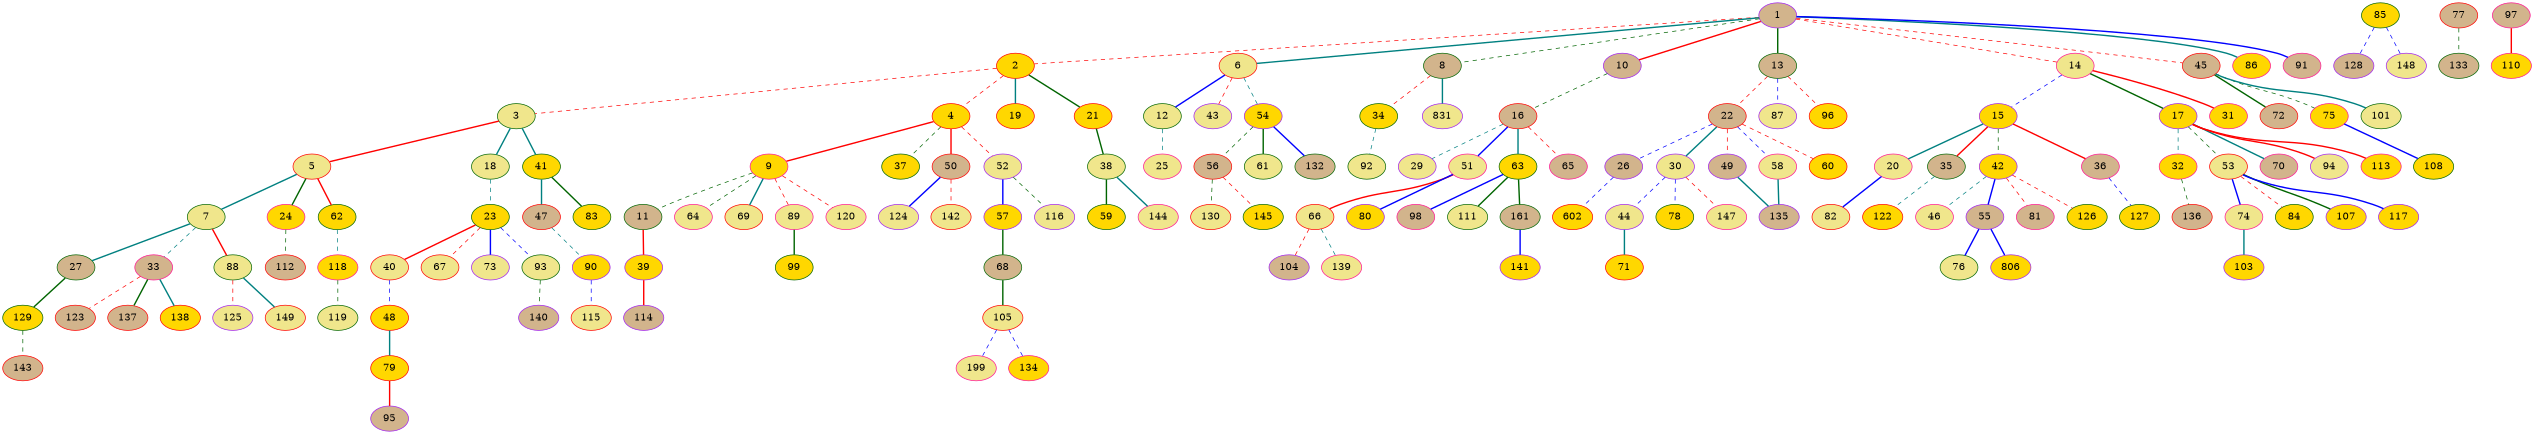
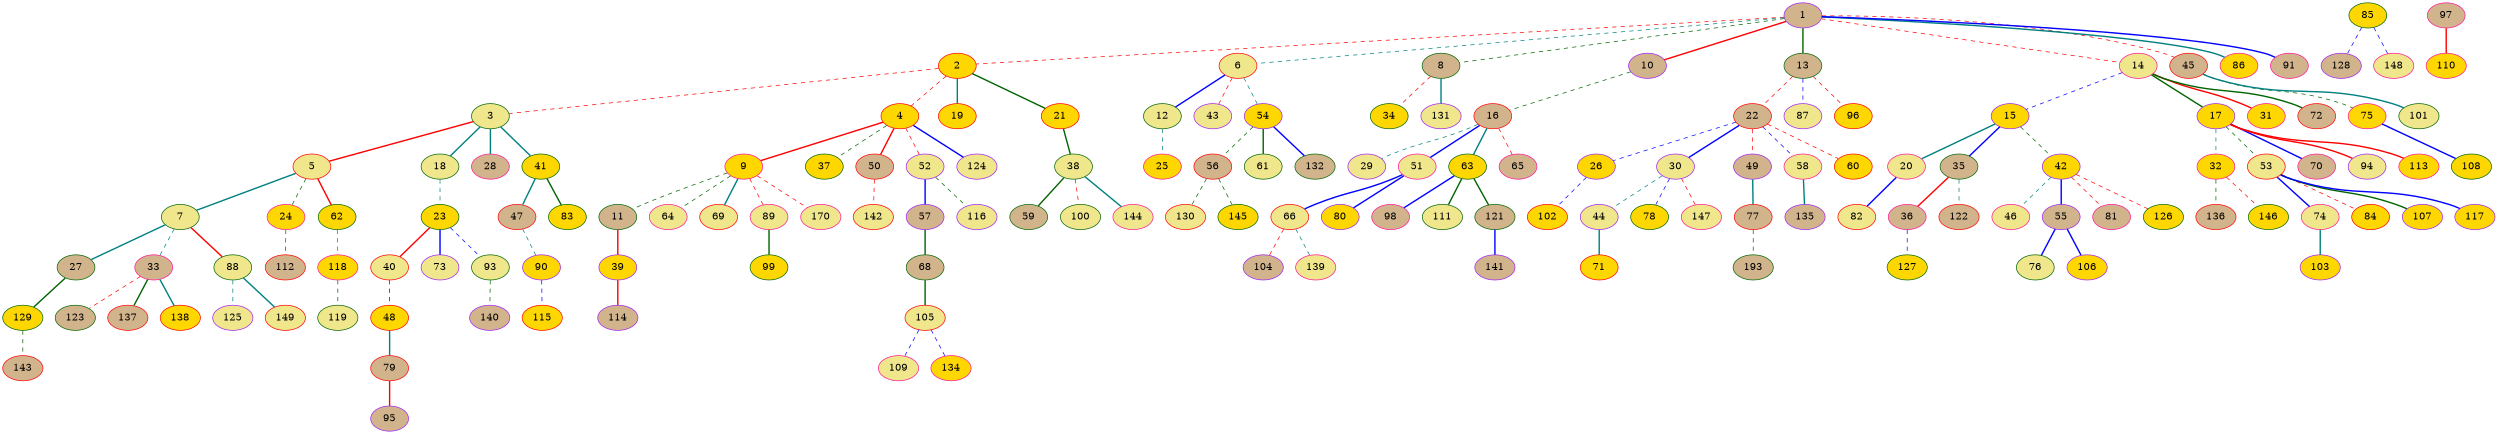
edge "1" -- "6": style bold -> dashed
node "148": color purple -> deeppink
node "133": label "133" -> "193"
edge "45" -- "72": now "14" -- "72"
node "831": label "831" -> "131"
edge "22" -- "30": color teal -> blue
edge "15" -- "35": color red -> blue
edge "15" -- "36": now "35" -- "36"
edge "17" -- "70": color teal -> blue
node "28": added
node "25": fillcolor khaki -> gold
node "92": removed
node "26": fillcolor tan -> gold
edge "5" -- "24": style bold -> dashed
edge "50" -- "124": now "4" -- "124"
edge "56" -- "145": color red -> darkgreen
edge "51" -- "66": color red -> blue
edge "30" -- "44": color blue -> teal
edge "49" -- "135": now "49" -- "77"
node "120": label "120" -> "170"
node "57": fillcolor gold -> tan
node "100": added
node "59": fillcolor gold -> tan
node "161": label "161" -> "121"
node "602": label "602" -> "102"
node "122": fillcolor gold -> tan
node "146": added
node "84": color darkgreen -> red
node "67": removed
node "141": fillcolor gold -> tan
node "806": label "806" -> "106"
edge "88" -- "125": color red -> teal
node "123": color red -> darkgreen
node "115": fillcolor khaki -> gold
node "79": fillcolor gold -> tan
node "199": label "199" -> "109"
